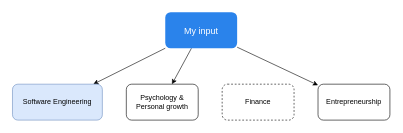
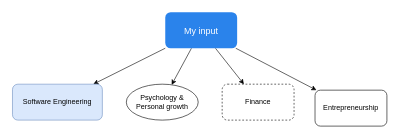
edge "My input" -> "Finance": added
node "Psychology & Personal growth": shape rounded rectangle -> ellipse
node "Entrepreneurship": moved (354, 102) -> (351, 108)
